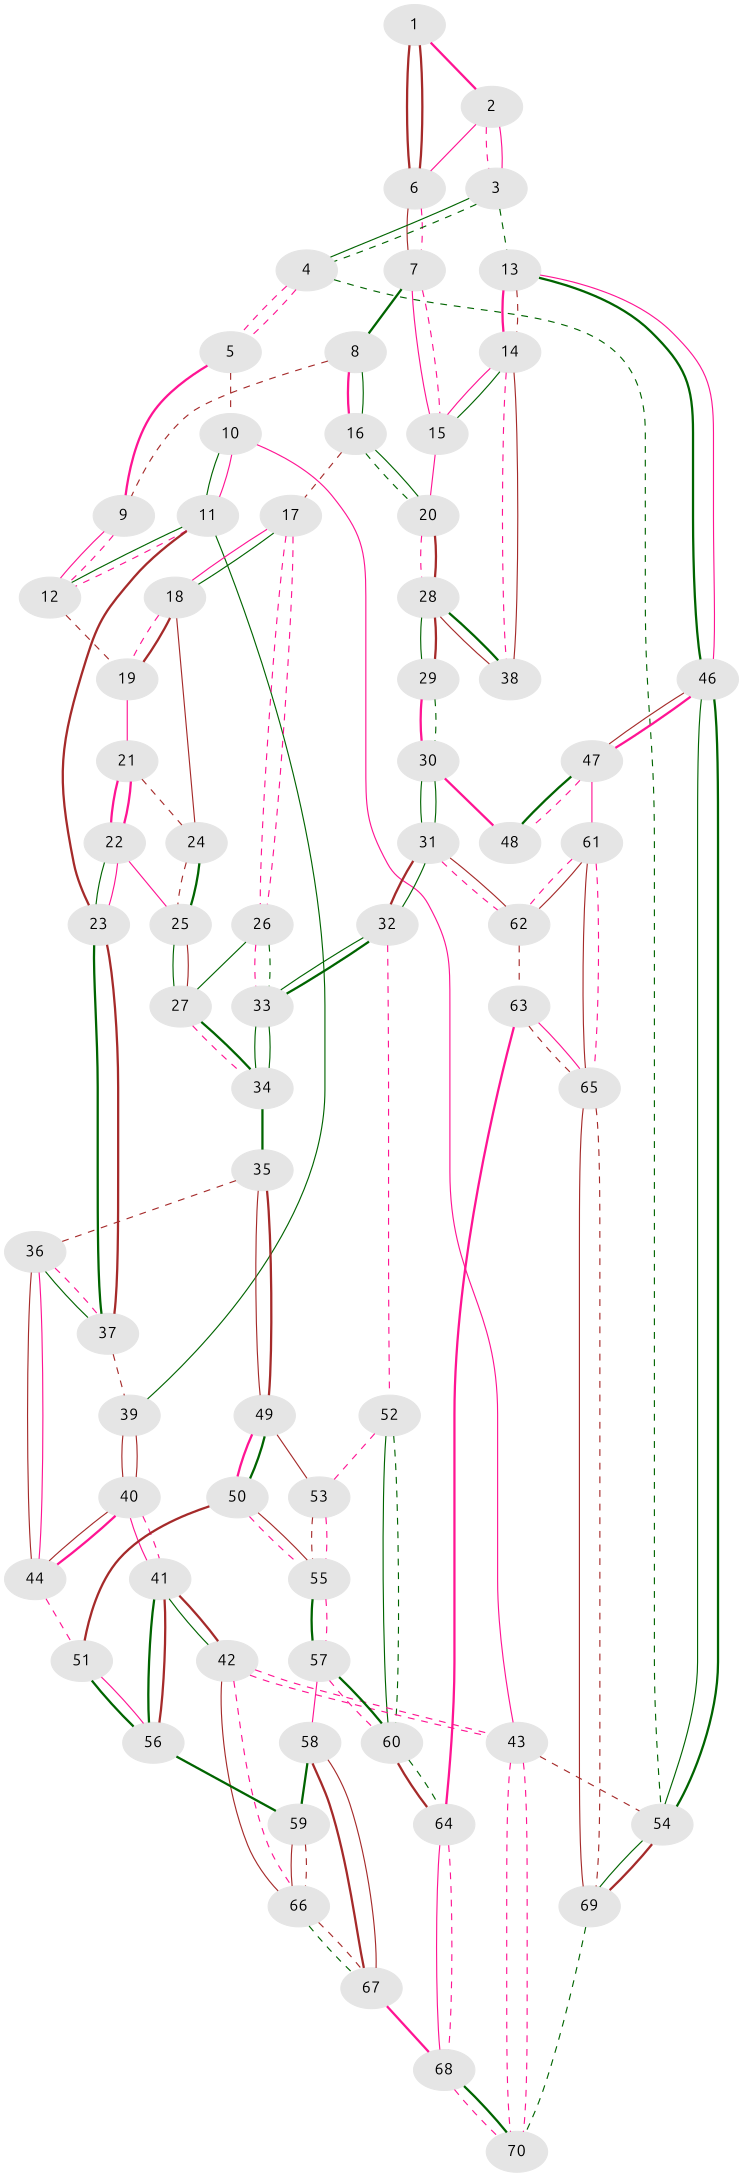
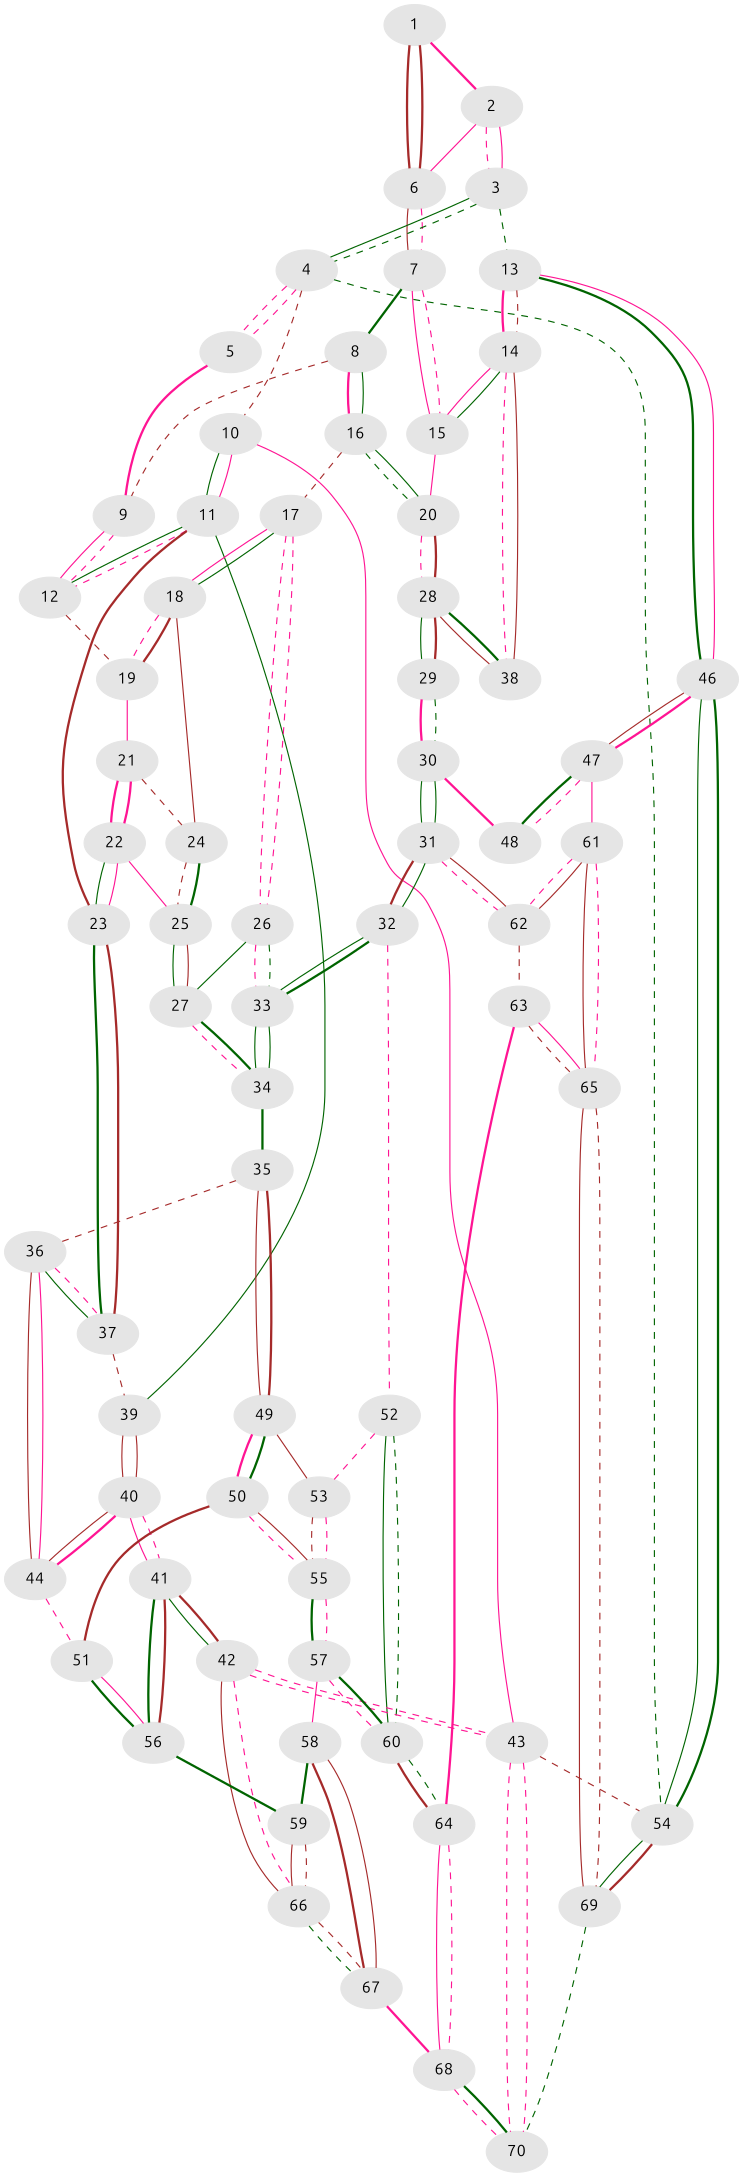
edge "5" -- "10": now "4" -- "10"
